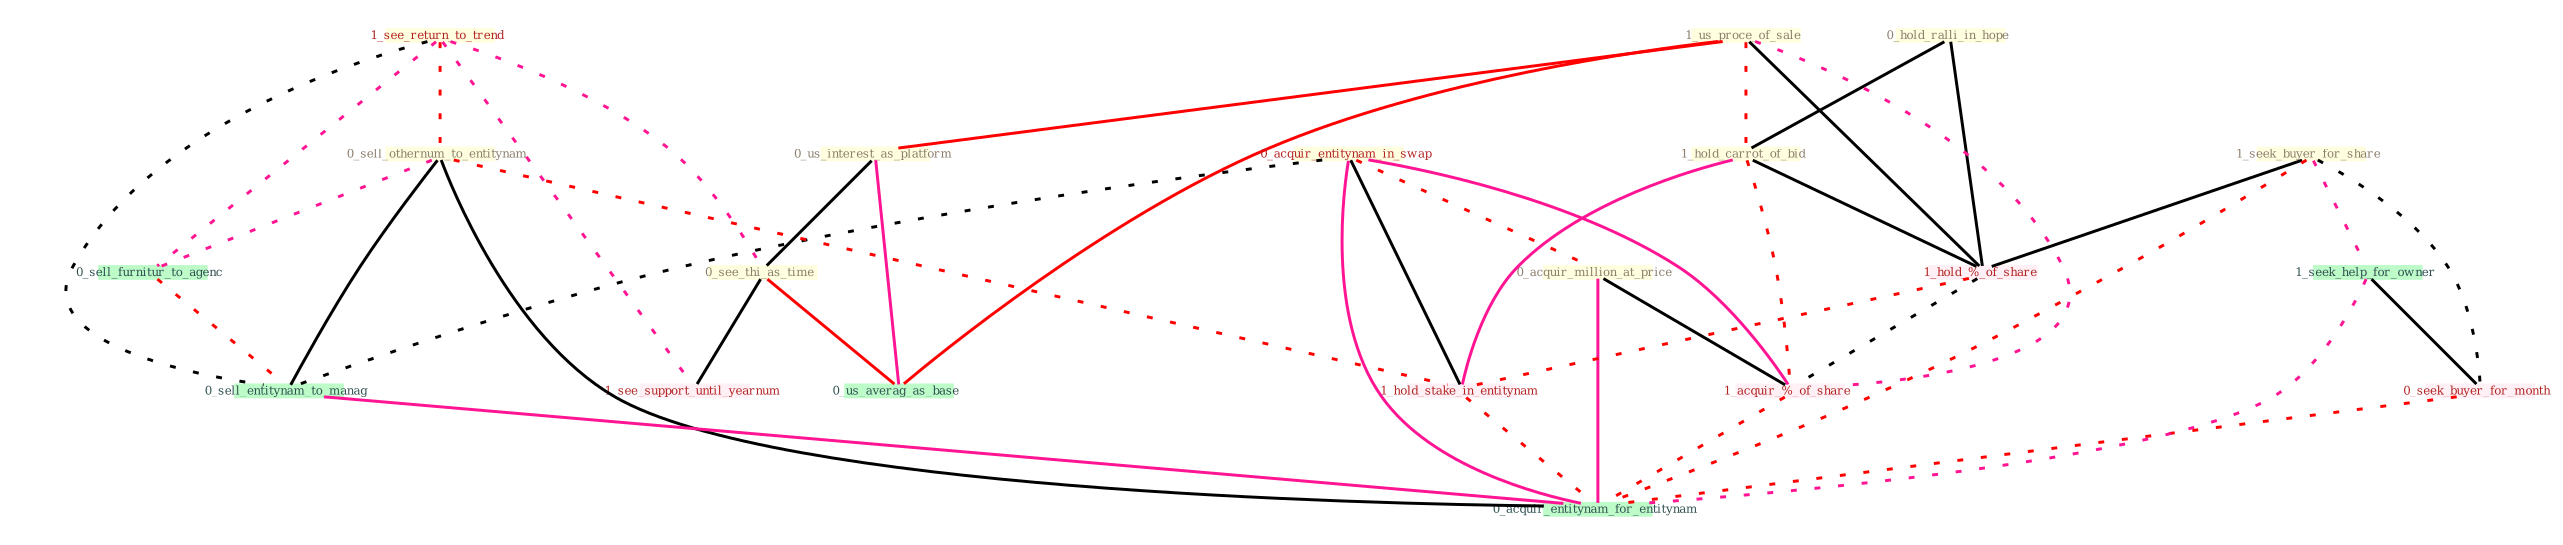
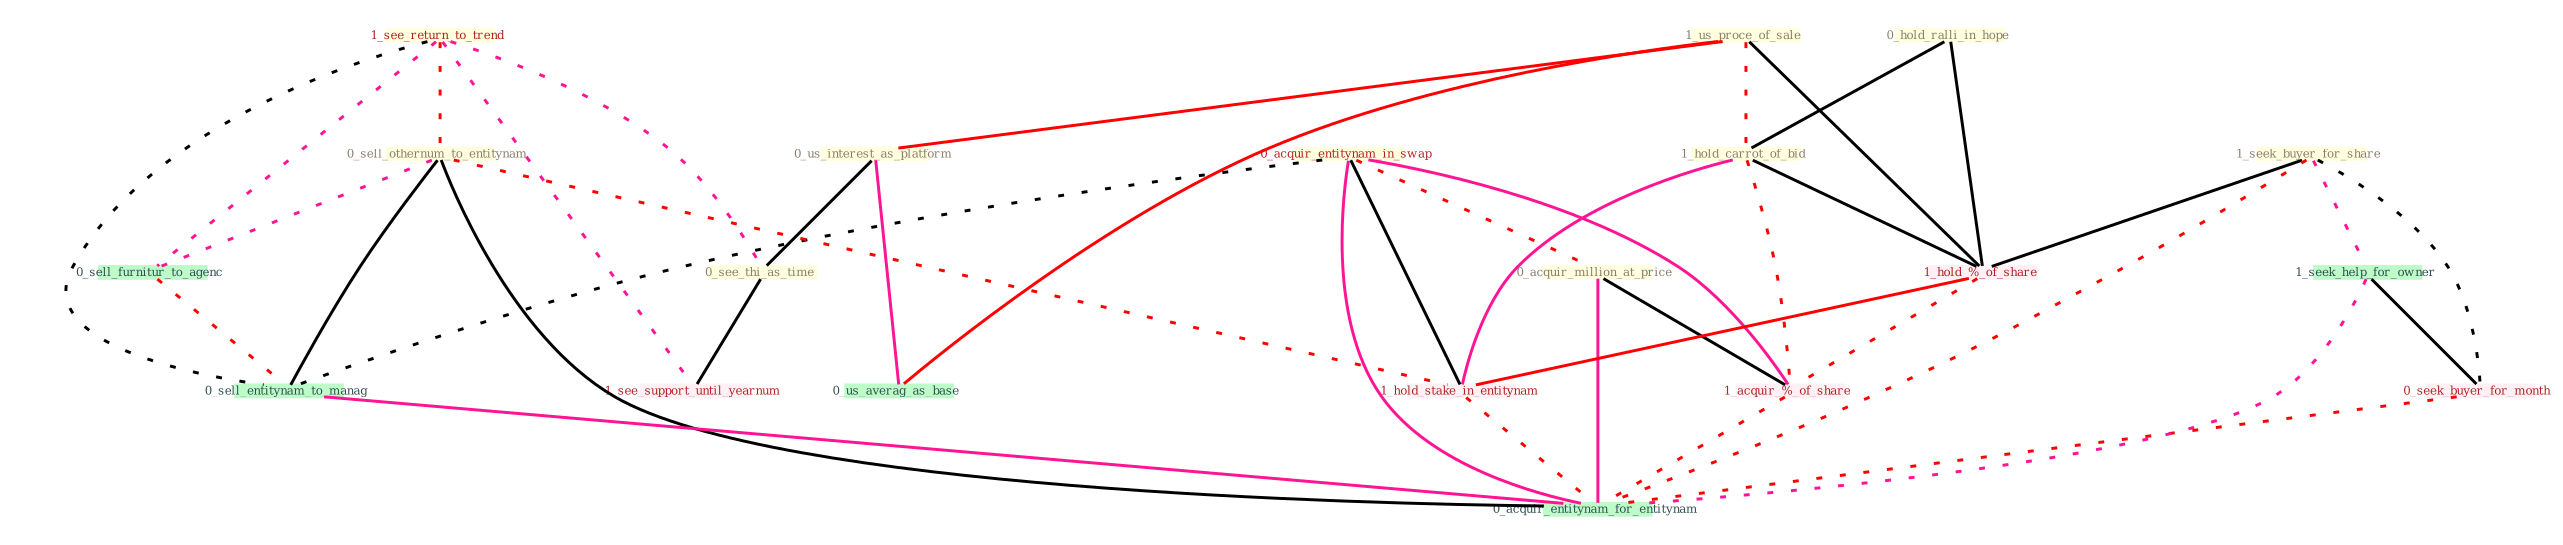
edge "1_us_proce_of_sale" -- "1_acquir_%_of_share": removed
edge "0_see_thi_as_time" -- "0_us_averag_as_base": removed
edge "1_hold_%_of_share" -- "1_acquir_%_of_share": color black -> red
edge "1_hold_%_of_share" -- "1_hold_stake_in_entitynam": style dotted -> solid
